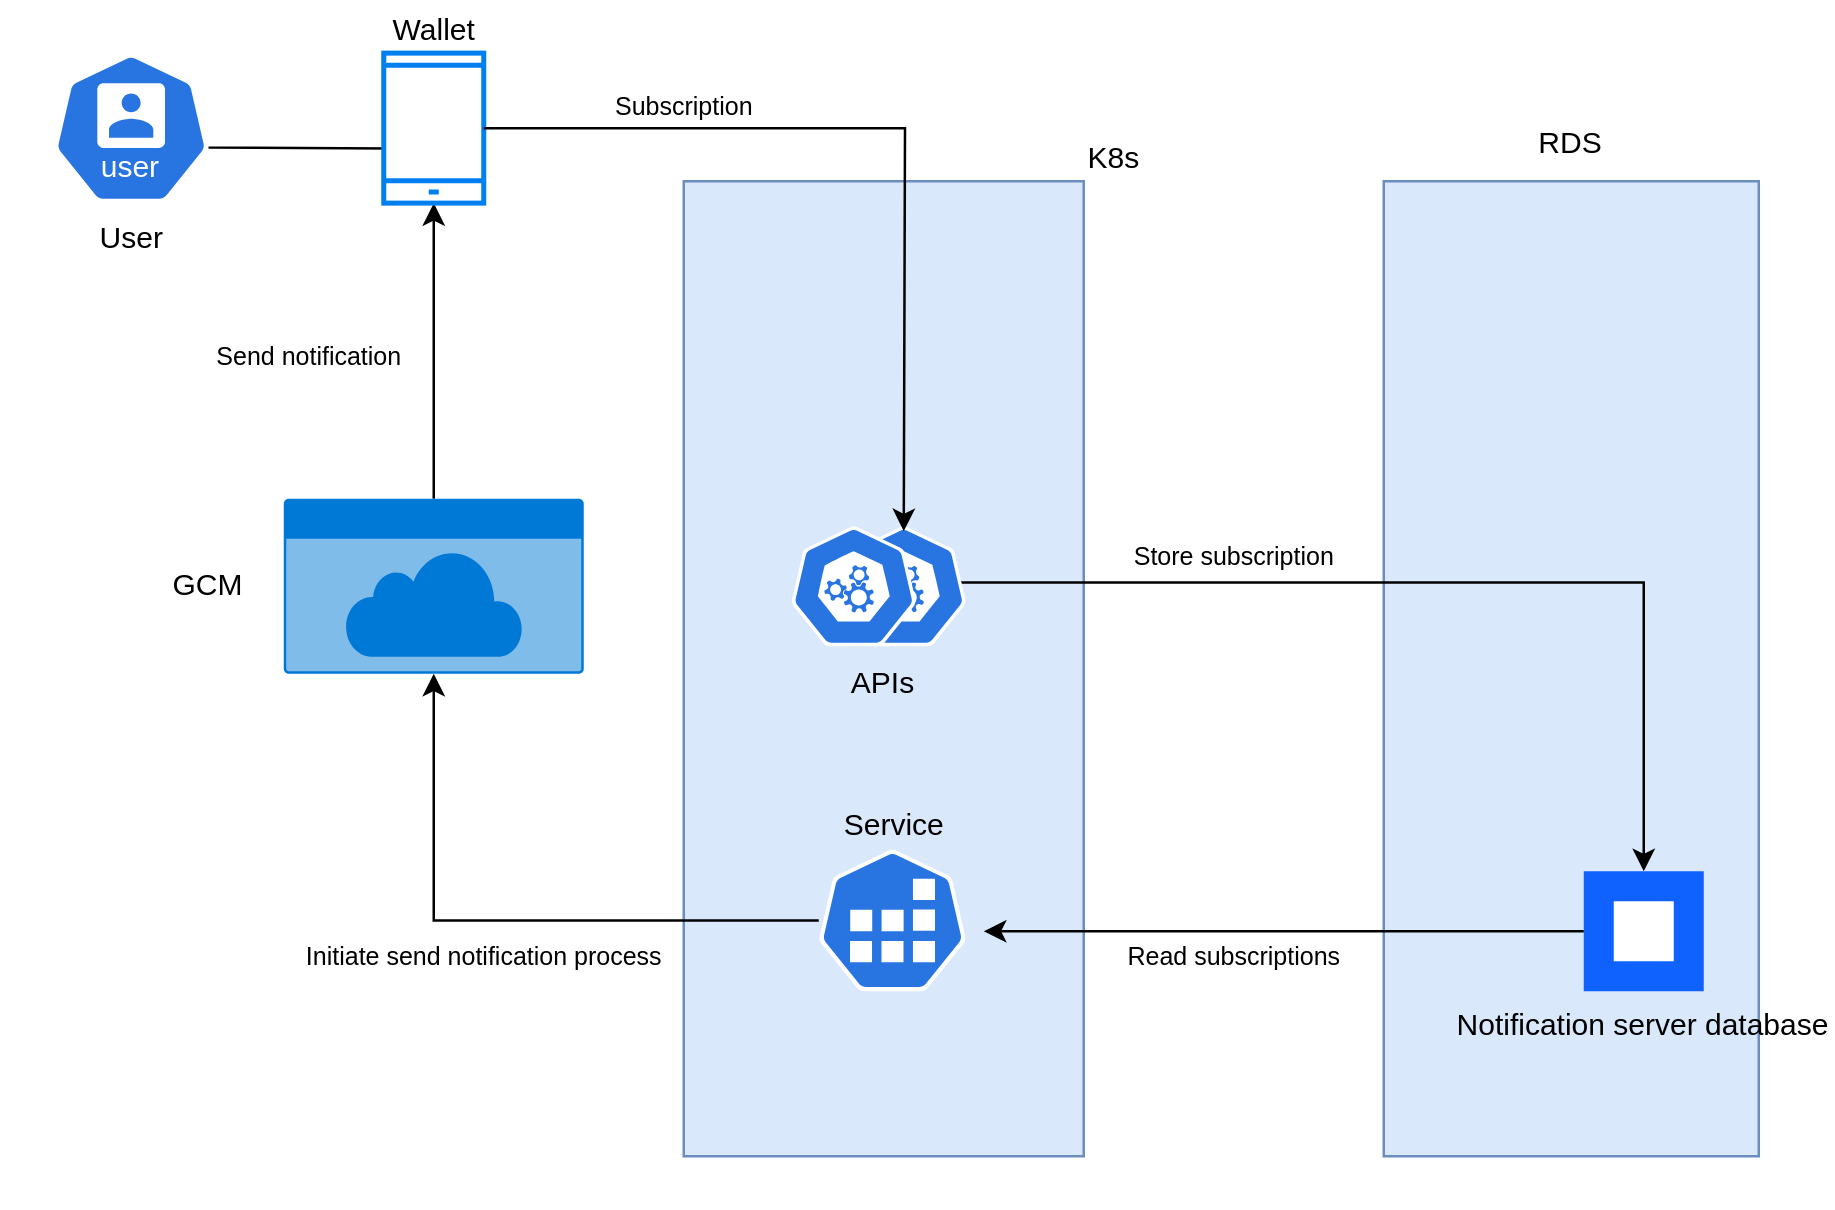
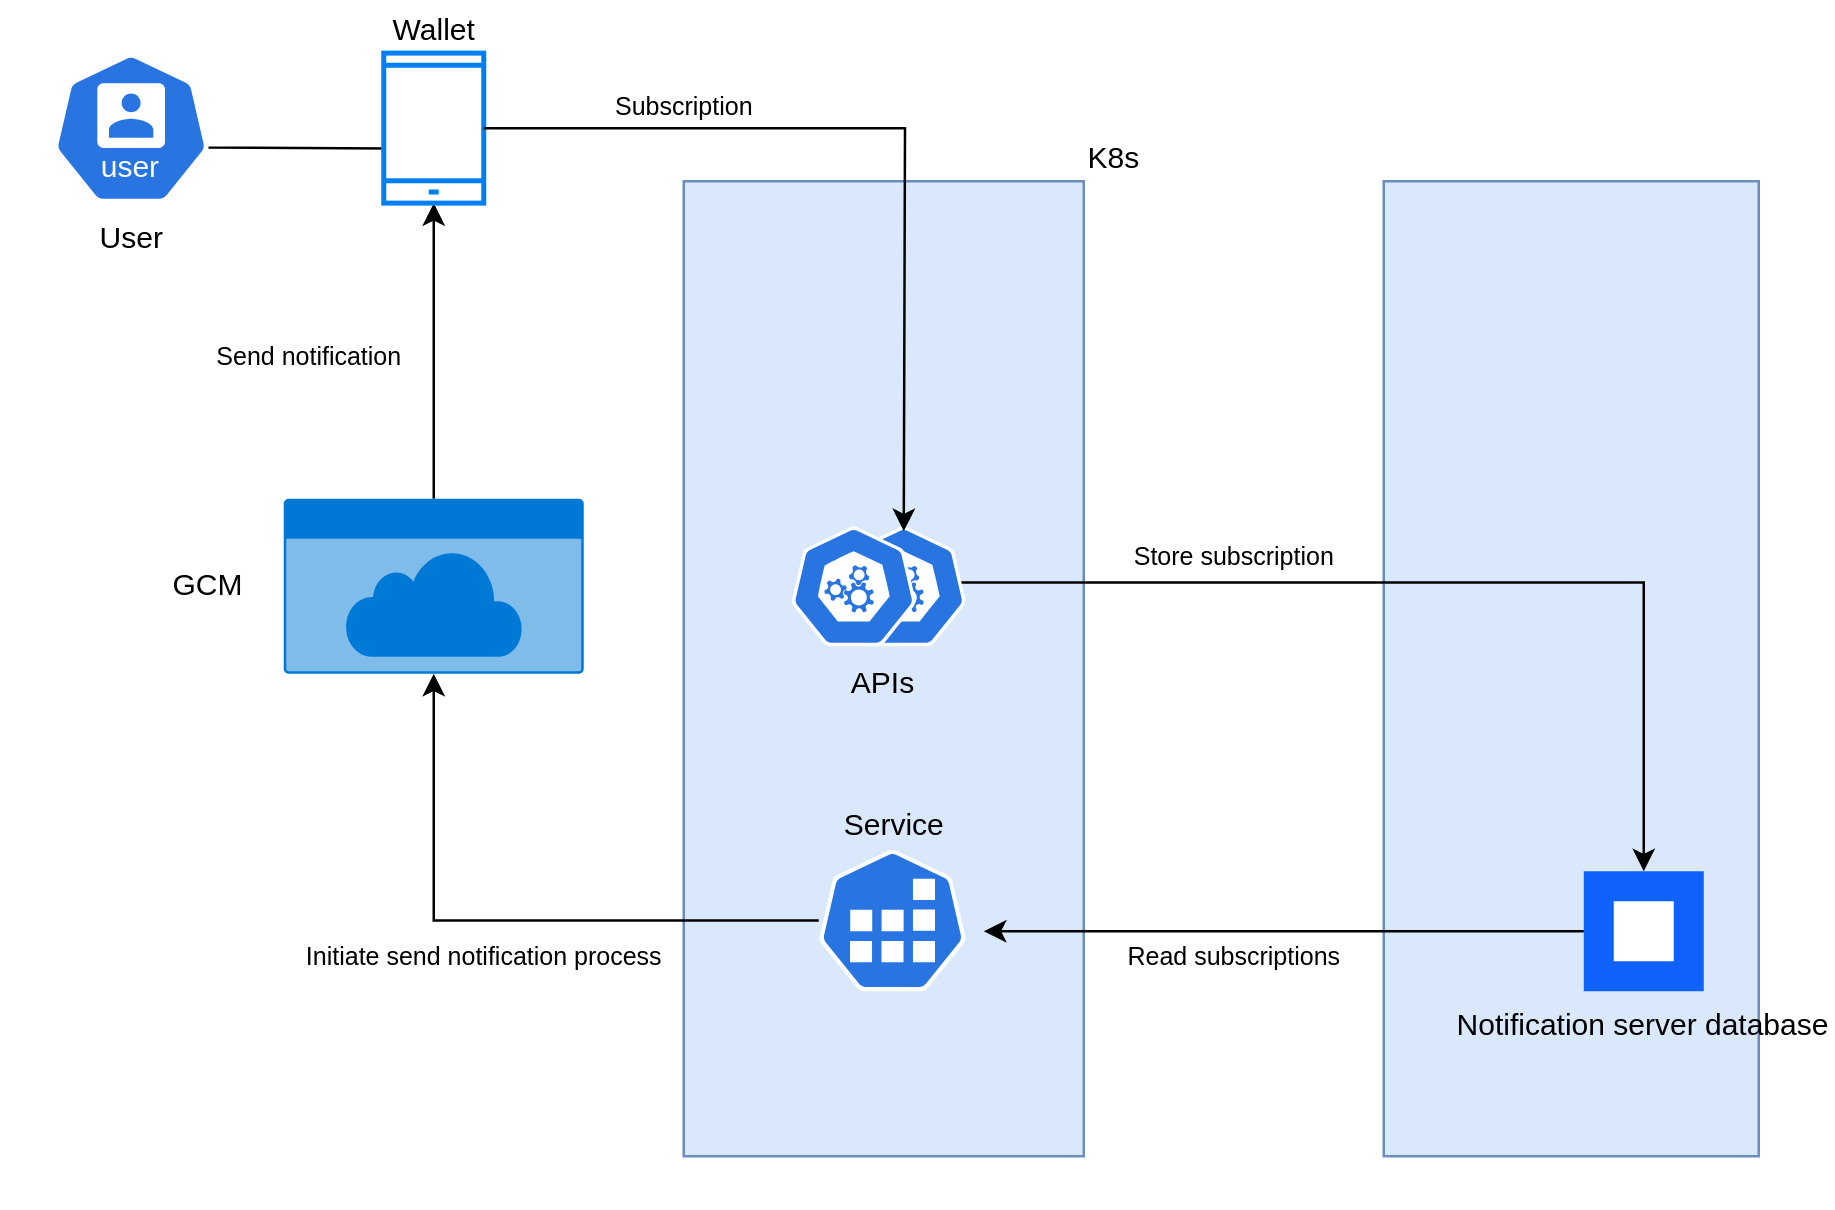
node "RDS": removed
